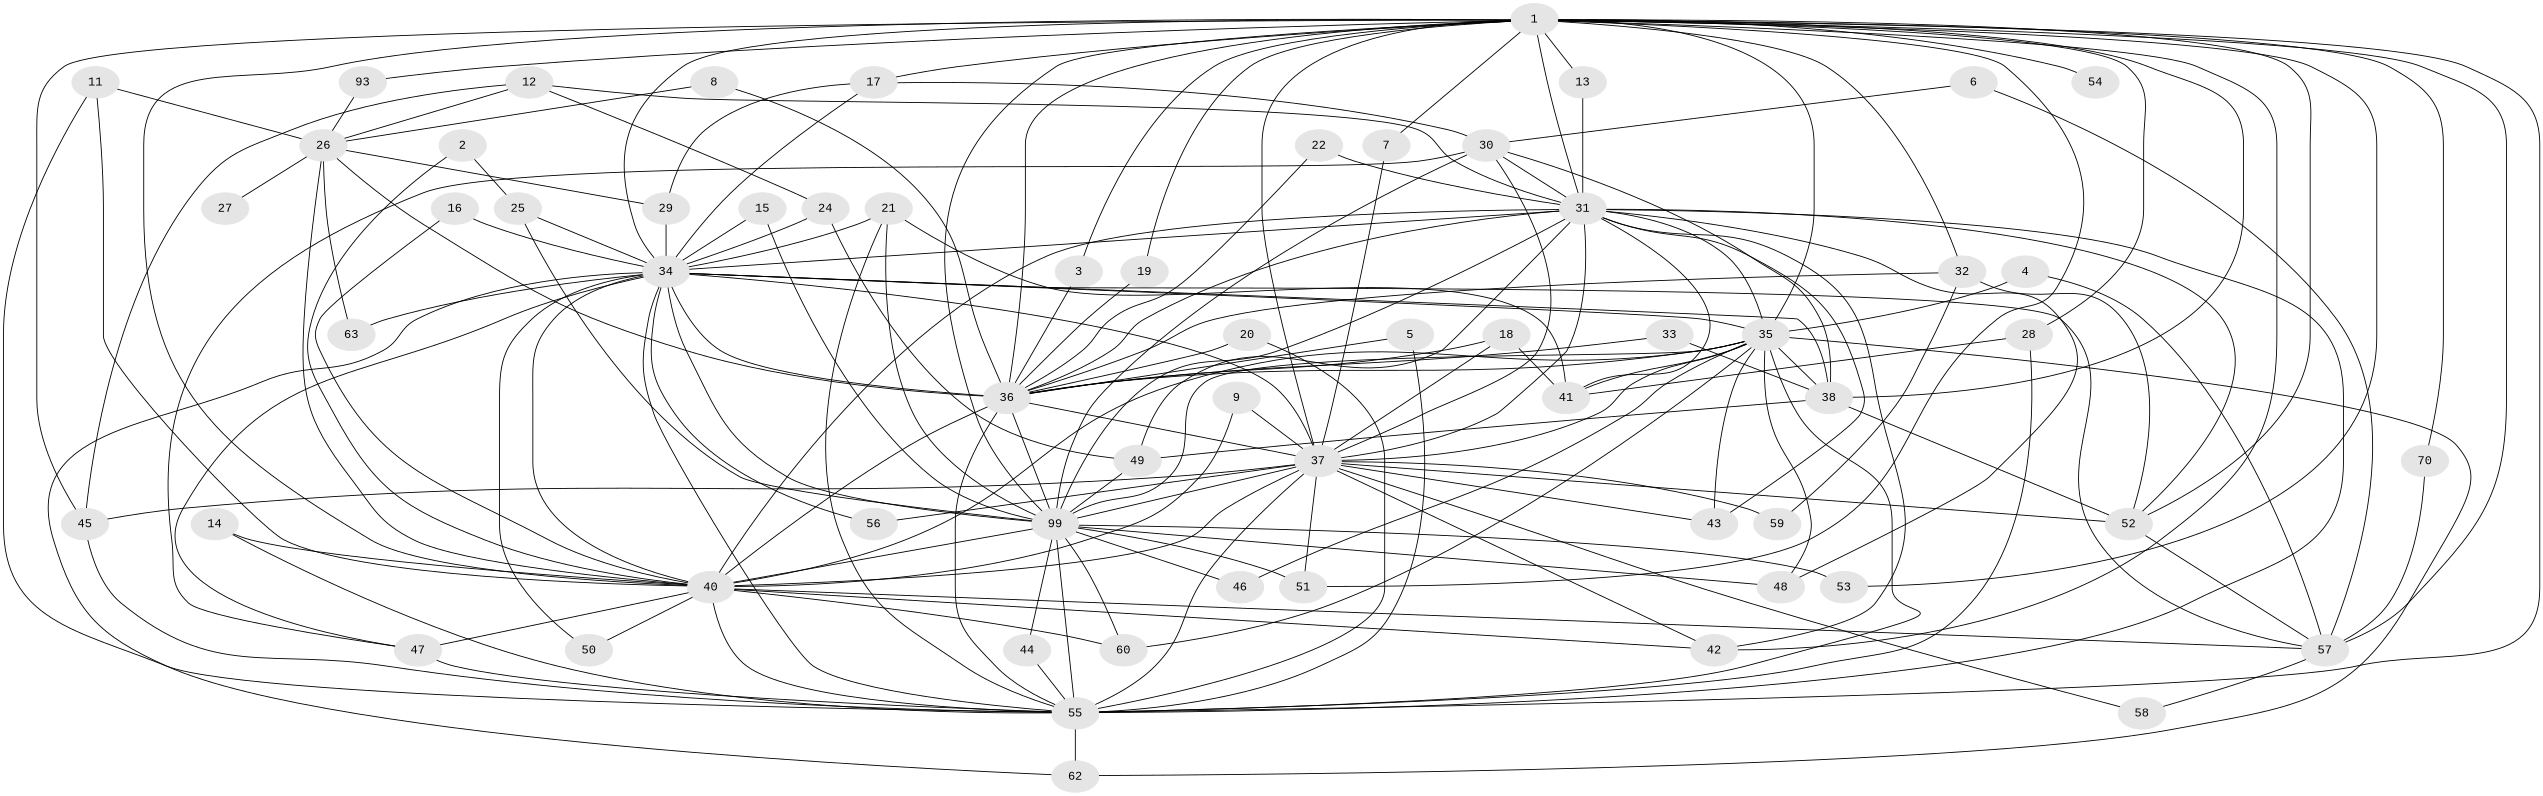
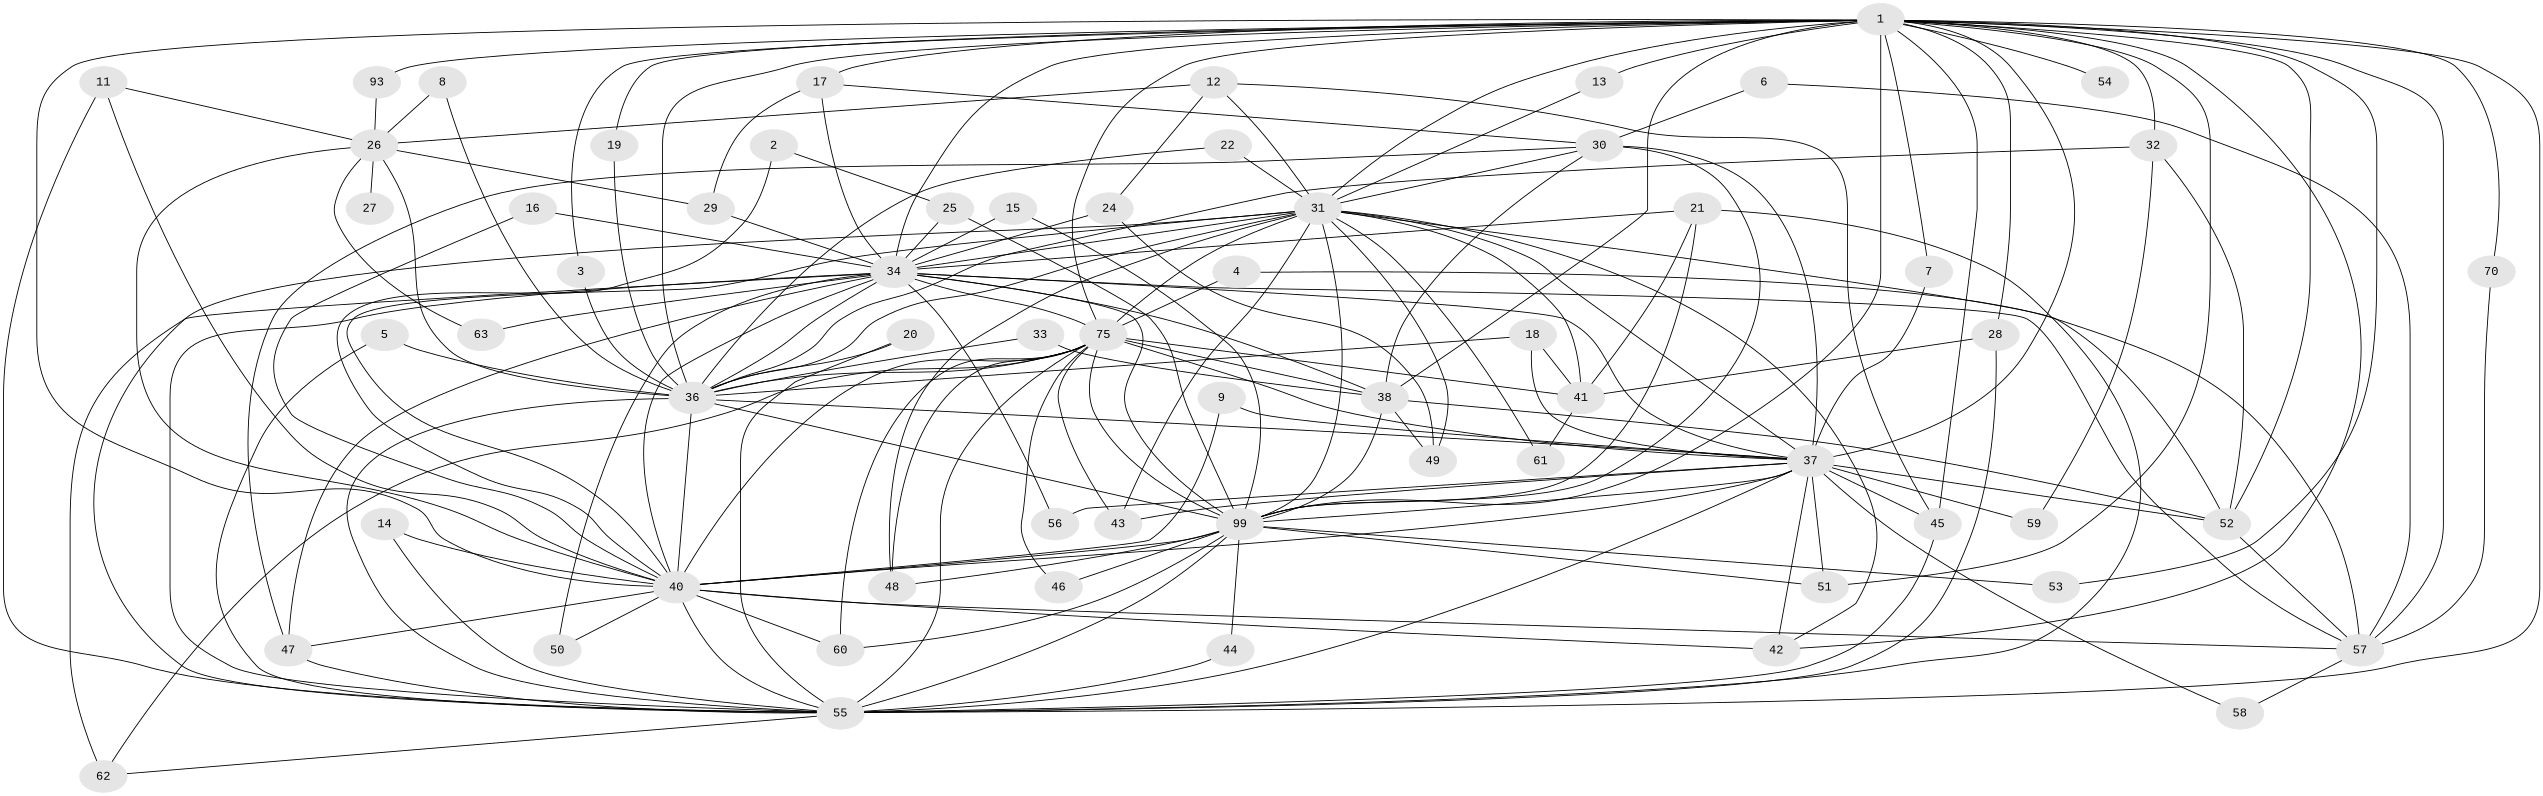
node "35": label "35" -> "75"
node "61": added
edge "49" -- "99": now "38" -- "99"
